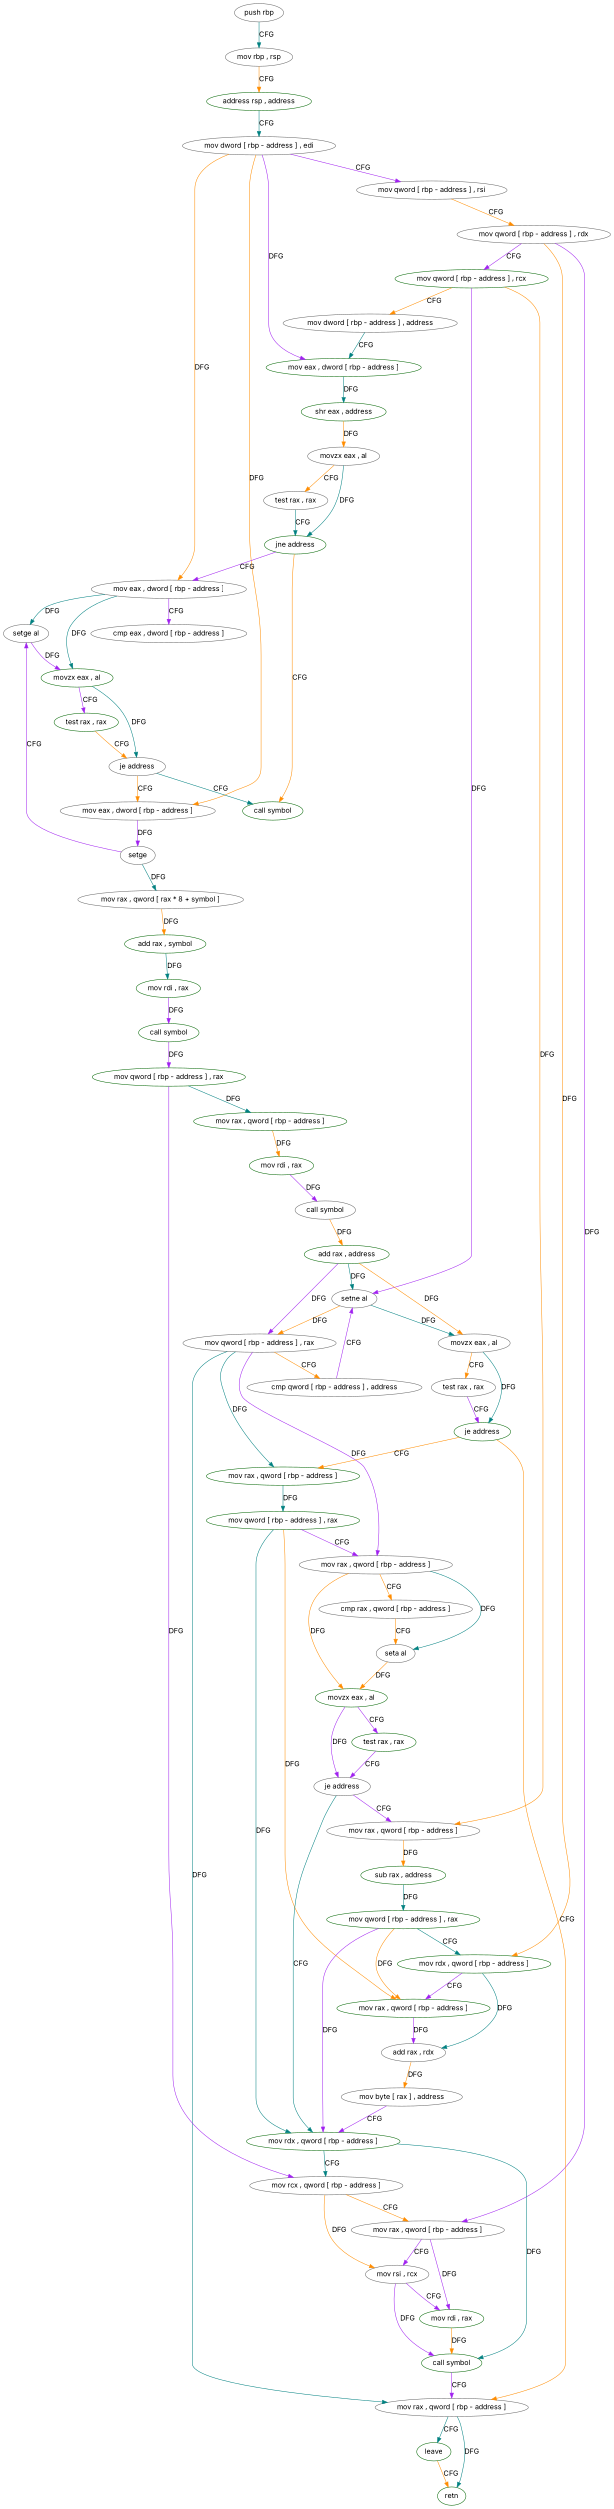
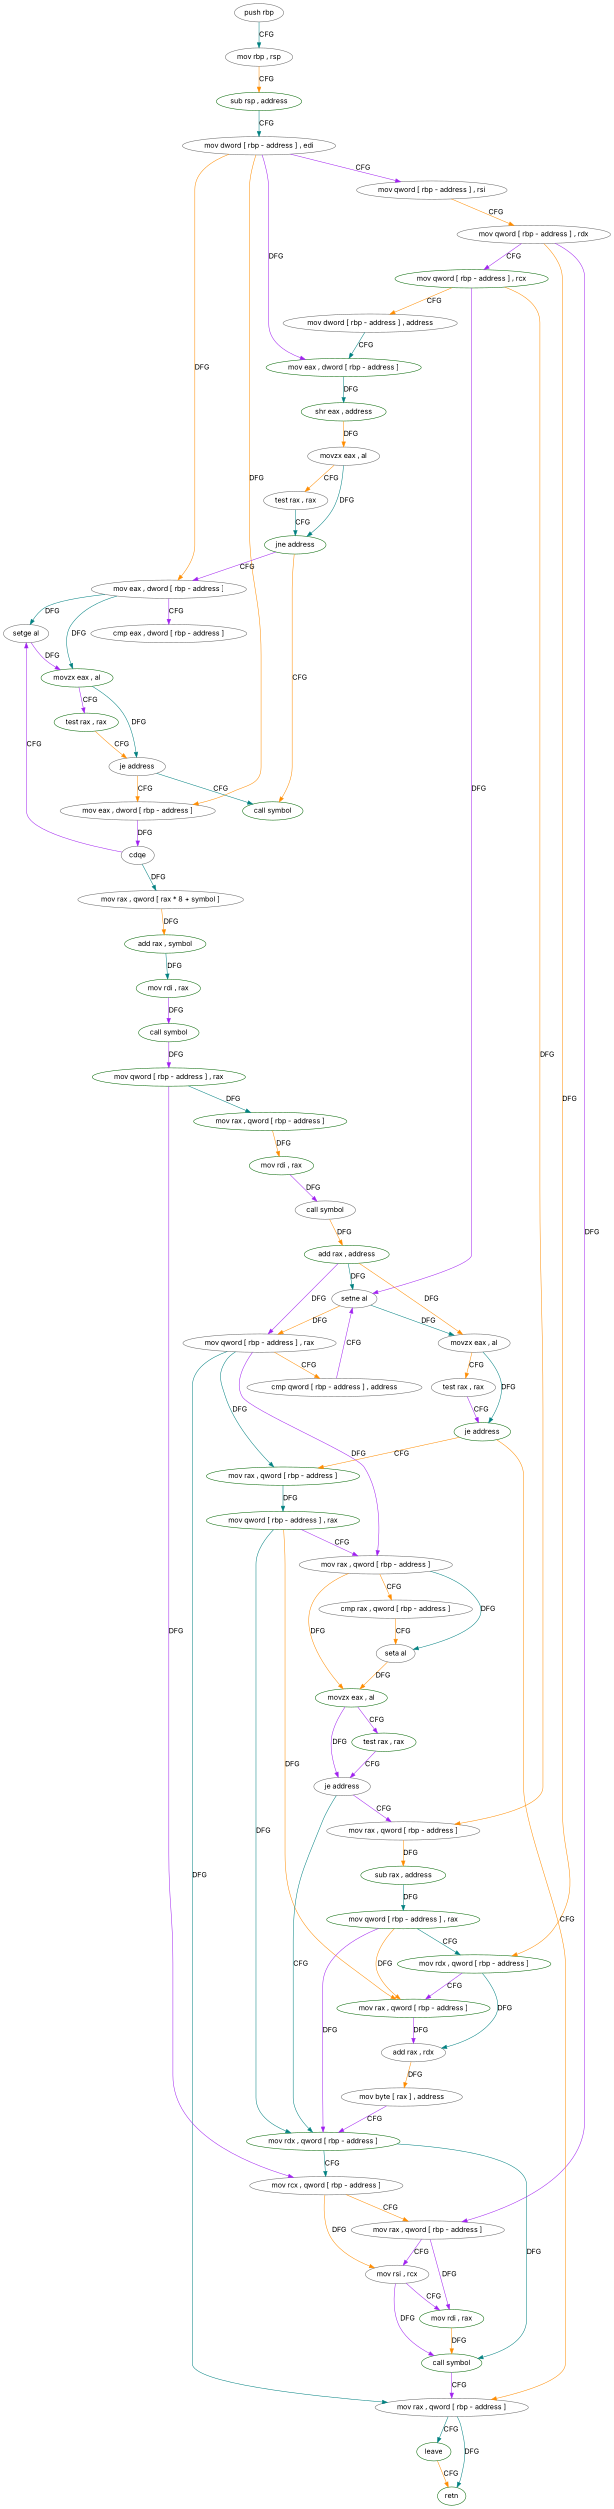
node "address rsp , address": label "address rsp , address" -> "sub rsp , address"
node "setge": label "setge" -> "cdqe"
